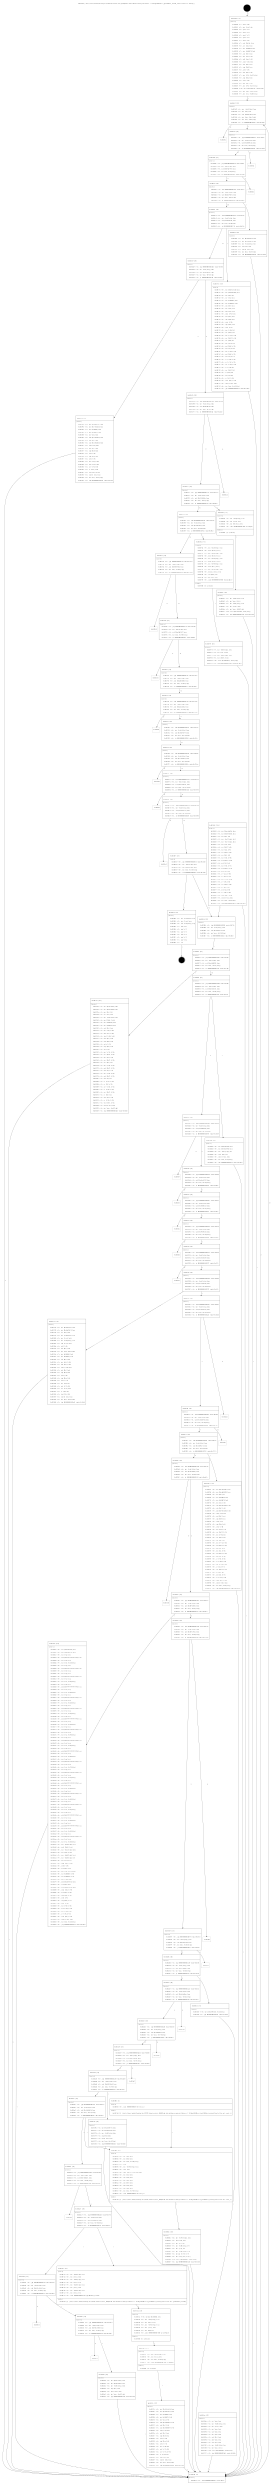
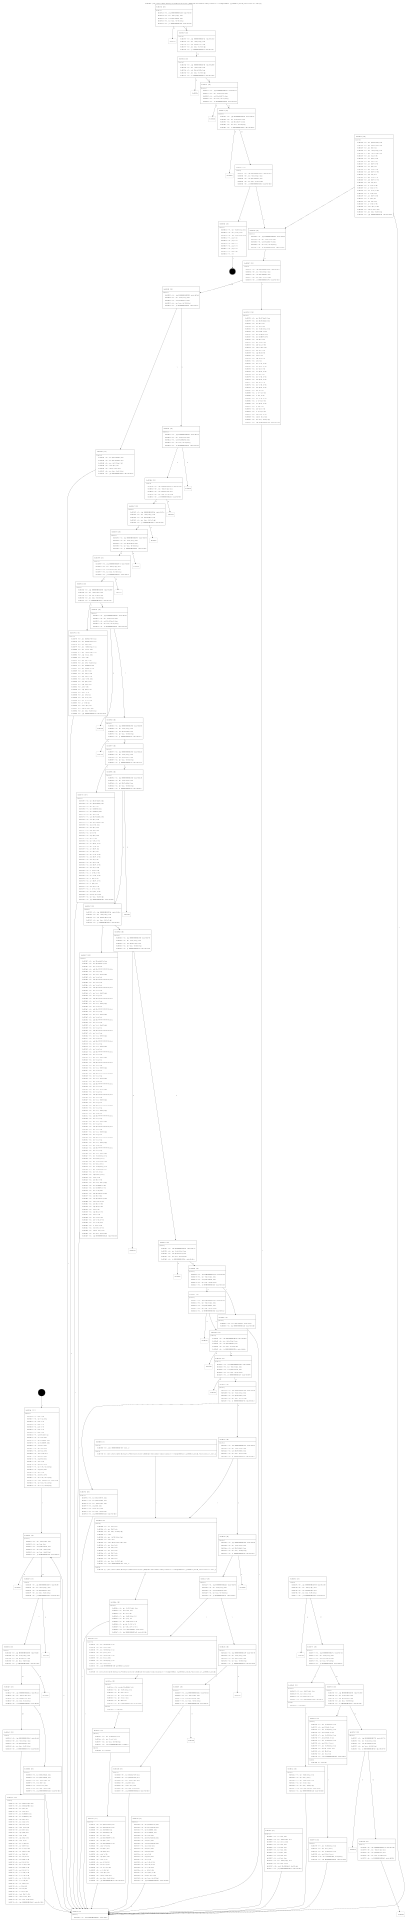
node "0x4026df [28]": removed
node "0x402787 [28]": removed
